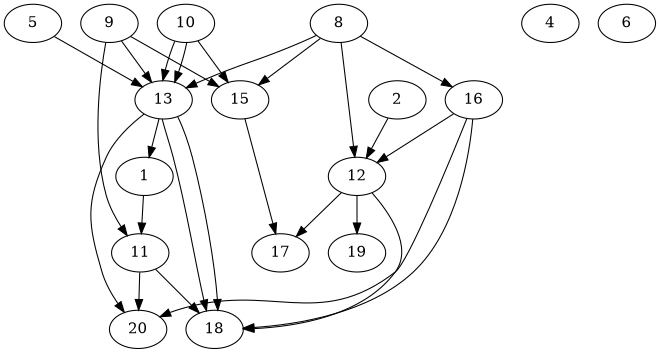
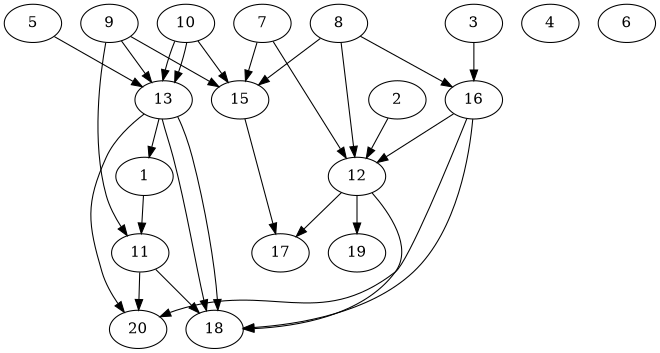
node "7": added
node "3": added
edge "8" -> "13": removed
